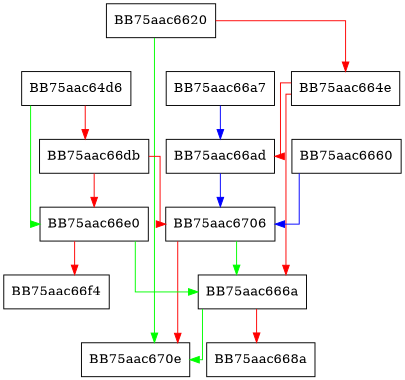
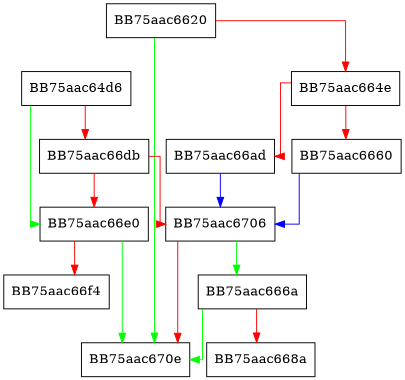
node "BB75aac66a7": removed
edge "BB75aac664e" -> "BB75aac666a": now "BB75aac664e" -> "BB75aac6660"
edge "BB75aac66e0" -> "BB75aac666a": now "BB75aac66e0" -> "BB75aac670e"
